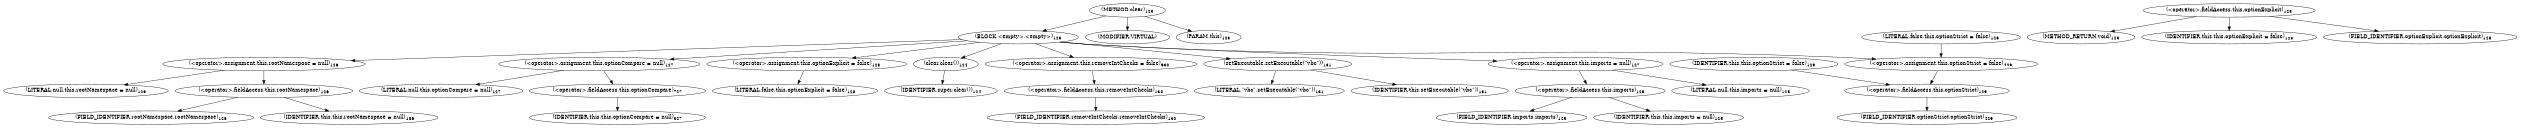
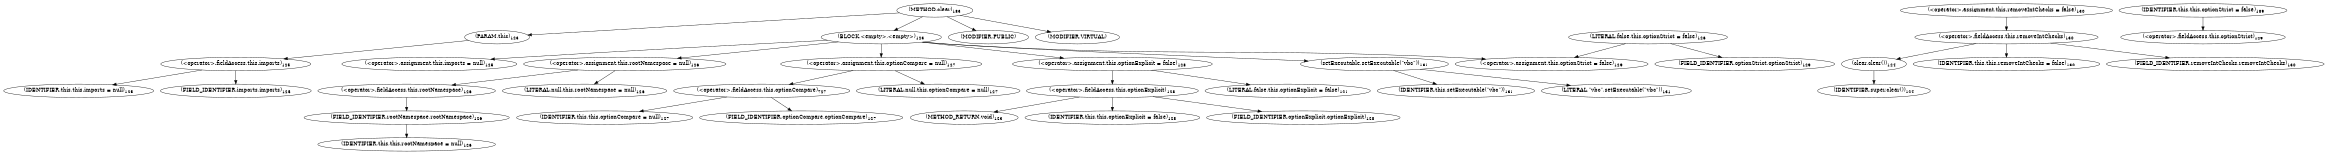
node "(METHOD,clear)": text "123" -> "183"
node "(MODIFIER,PUBLIC)": added
edge "(BLOCK,<empty>,<empty>)" -> "(clear,clear())": now "(<operator>.fieldAccess,this.removeIntChecks)" -> "(clear,clear())"
edge "(BLOCK,<empty>,<empty>)" -> "(<operator>.assignment,this.removeIntChecks = false)": removed
node "(<operator>.assignment,this.removeIntChecks = false)": text "930" -> "130"
node "(<operator>.assignment,this.imports = null)": text "127" -> "125"
node "(IDENTIFIER,this,this.optionStrict = false)": text "129" -> "189"
node "(<operator>.assignment,this.optionStrict = false)": text "429" -> "129"
node "(IDENTIFIER,this,this.removeIntChecks = false)": added
edge "(<operator>.assignment,this.optionExplicit = false)" -> "(<operator>.fieldAccess,this.optionExplicit)": added
edge "(<operator>.assignment,this.imports = null)" -> "(<operator>.fieldAccess,this.imports)": now "(PARAM,this)" -> "(<operator>.fieldAccess,this.imports)"
edge "(<operator>.assignment,this.optionStrict = false)" -> "(<operator>.fieldAccess,this.optionStrict)": removed
node "(LITERAL,false,this.optionExplicit = false)": text "128" -> "121"
node "(LITERAL,null,this.imports = null)": removed
edge "(<operator>.fieldAccess,this.optionStrict)" -> "(FIELD_IDENTIFIER,optionStrict,optionStrict)": now "(LITERAL,false,this.optionStrict = false)" -> "(FIELD_IDENTIFIER,optionStrict,optionStrict)"
edge "(<operator>.fieldAccess,this.rootNamespace)" -> "(IDENTIFIER,this,this.rootNamespace = null)": now "(FIELD_IDENTIFIER,rootNamespace,rootNamespace)" -> "(IDENTIFIER,this,this.rootNamespace = null)"
node "(IDENTIFIER,this,this.rootNamespace = null)": text "186" -> "126"
node "(IDENTIFIER,this,this.optionCompare = null)": text "327" -> "127"
node "(FIELD_IDENTIFIER,optionStrict,optionStrict)": text "429" -> "129"
node "(FIELD_IDENTIFIER,optionCompare,optionCompare)": added
